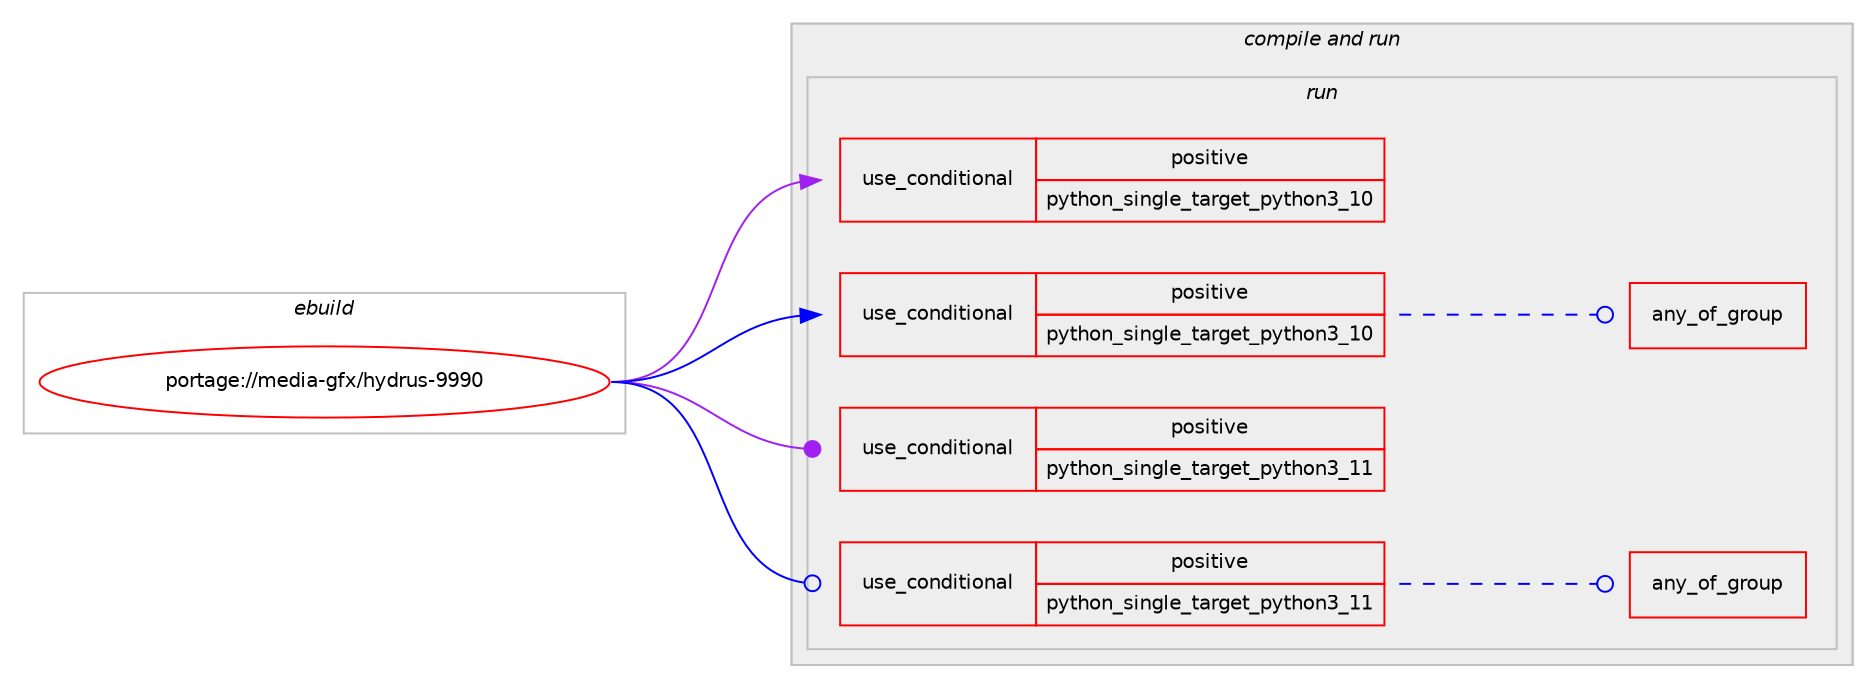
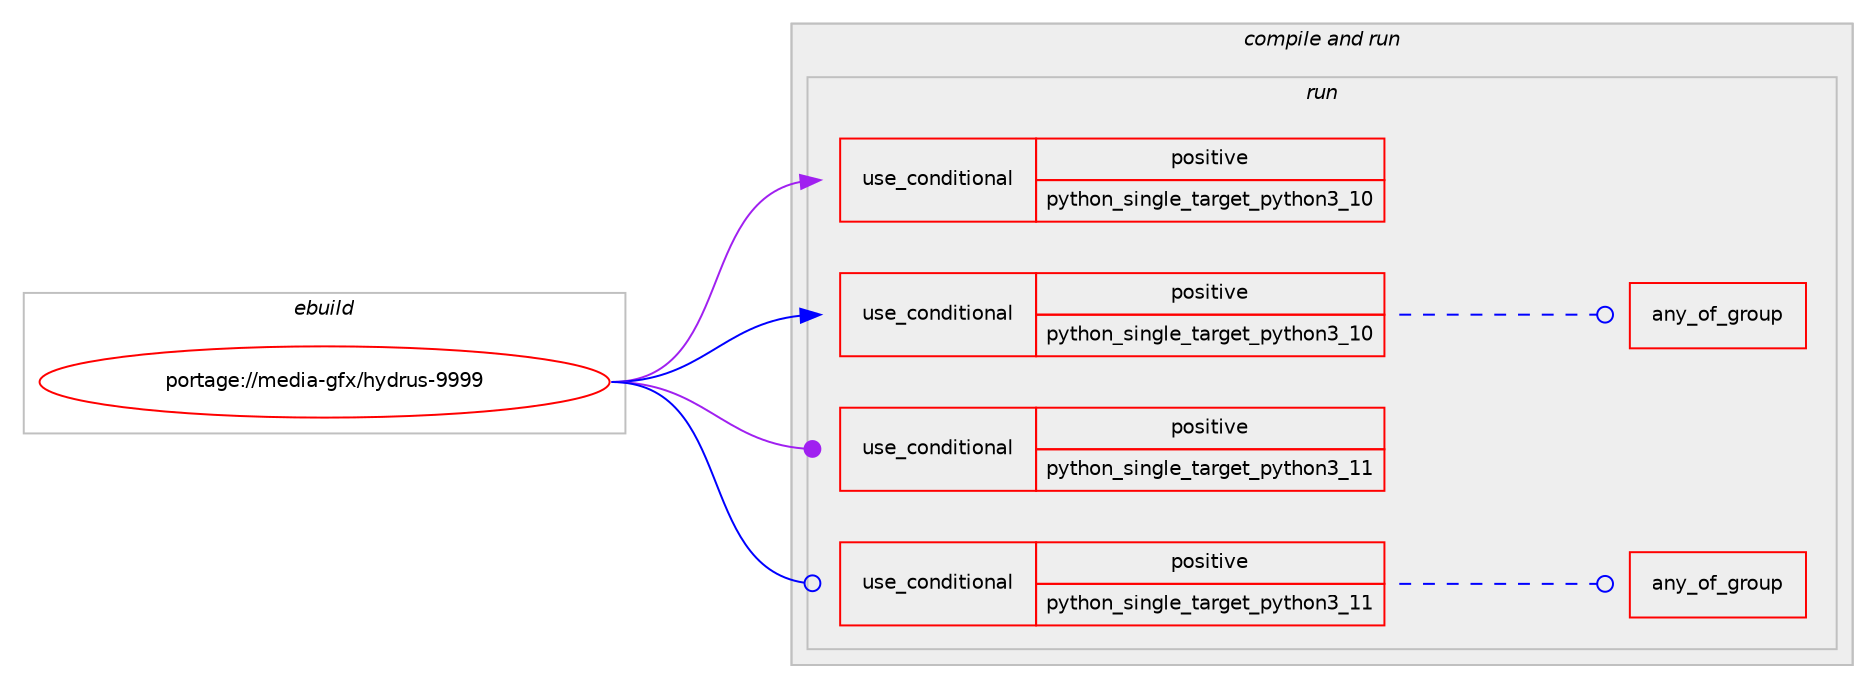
node "portage://media-gfx/hydrus-9990": label "portage://media-gfx/hydrus-9990" -> "portage://media-gfx/hydrus-9999"
